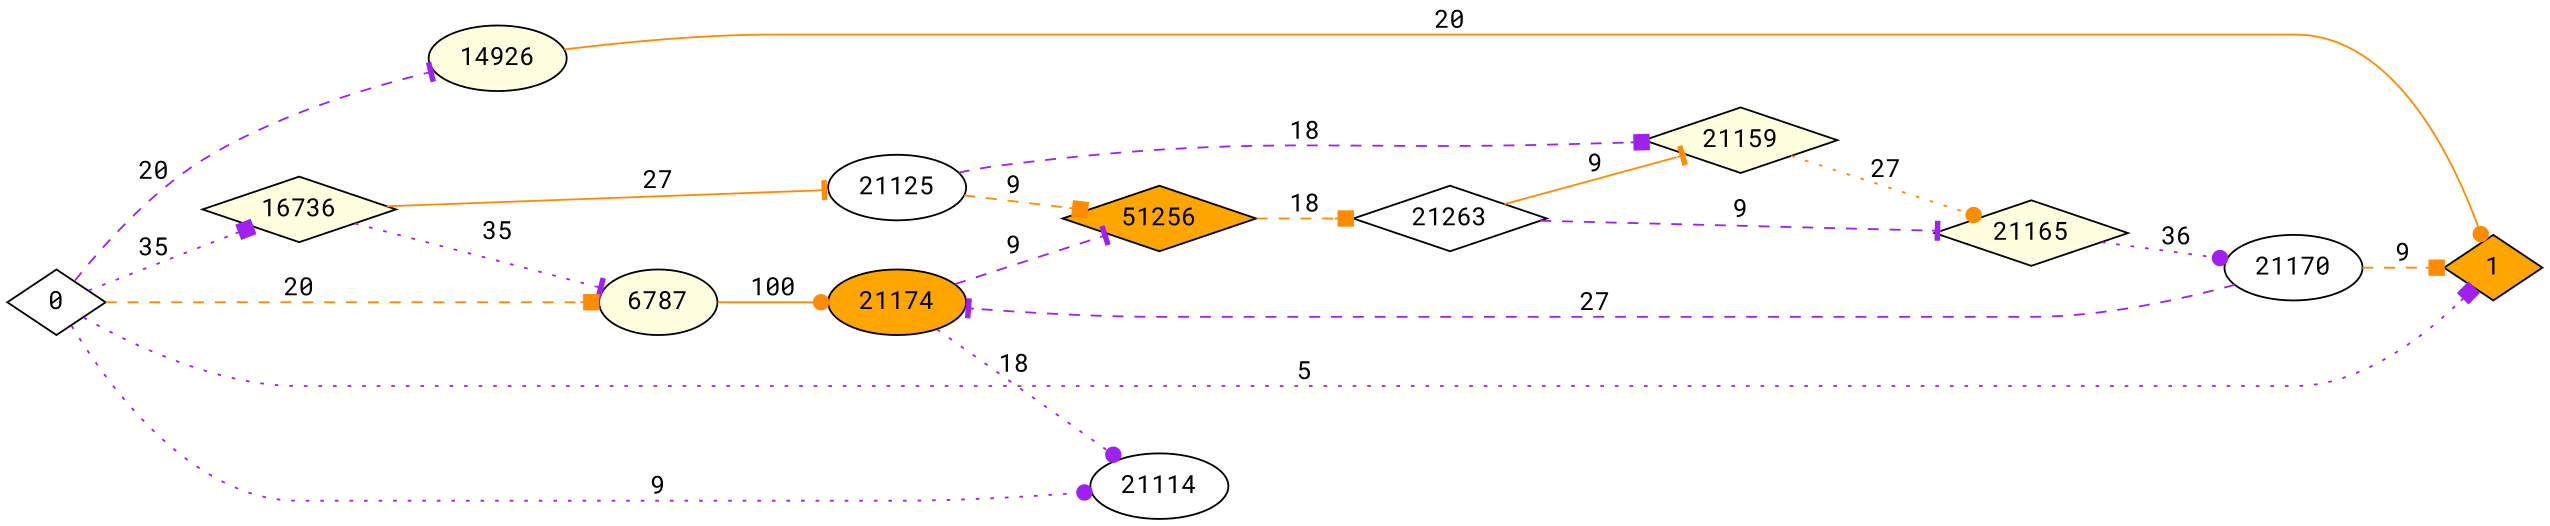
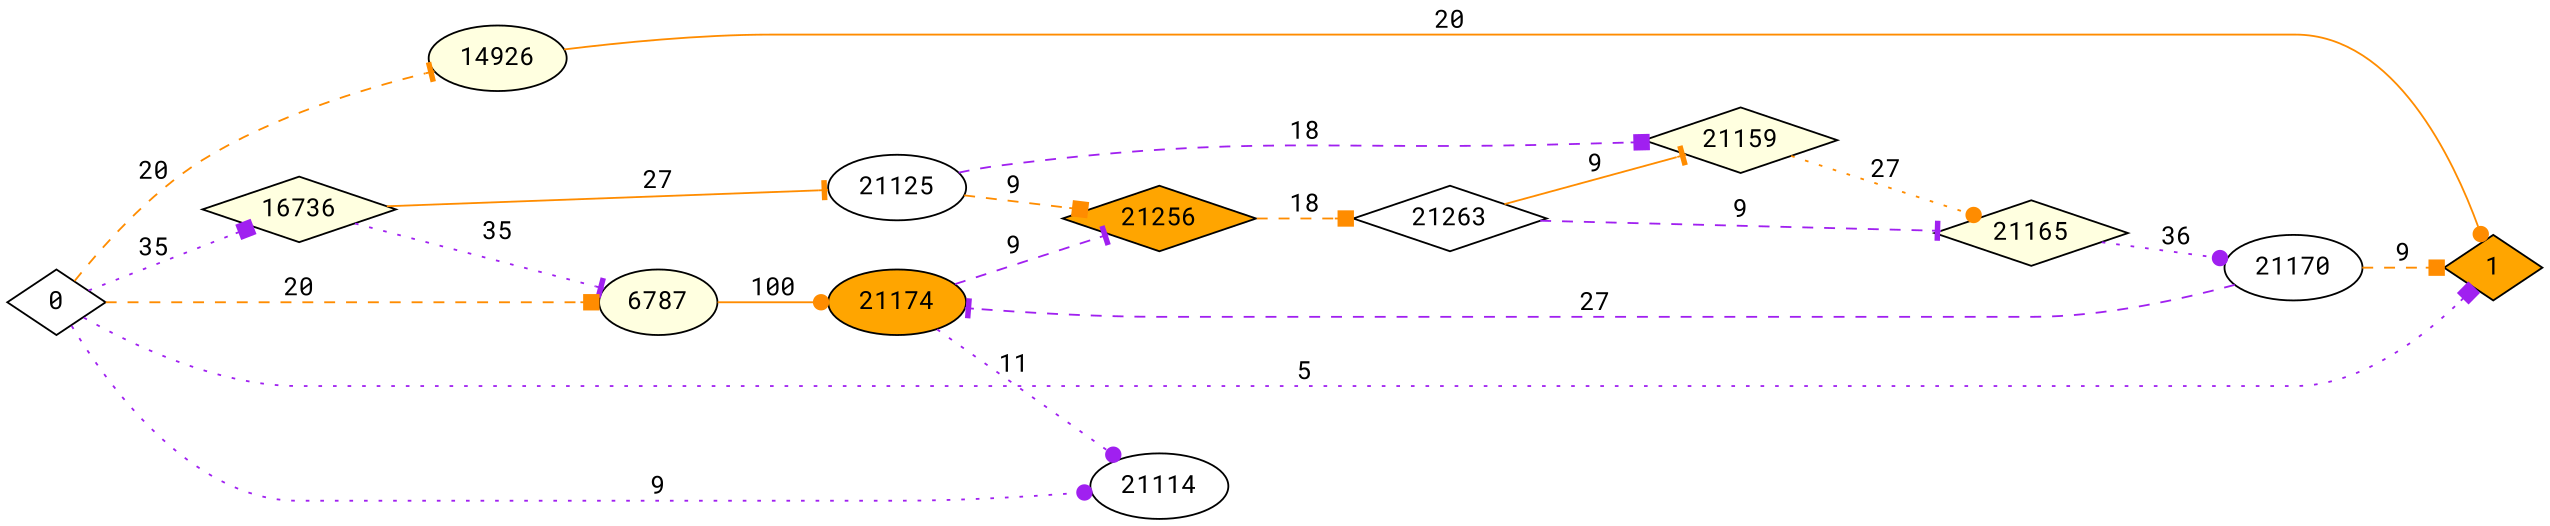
edge "0" -> "14926": color purple -> darkorange
node "51256": label "51256" -> "21256"
edge "21174" -> "21114": label "18" -> "11"
